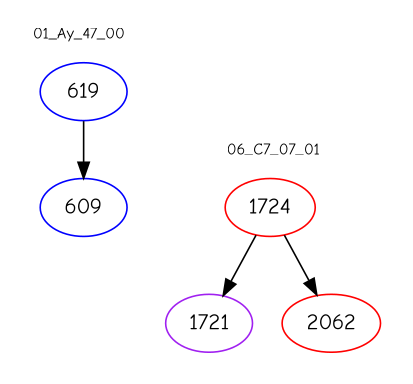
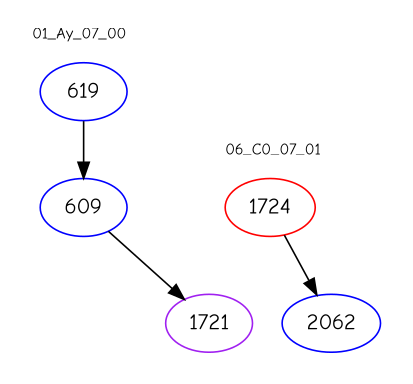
cluster "01_Ay_47_00": label "01_Ay_47_00" -> "01_Ay_07_00"
cluster "06_C7_07_01": label "06_C7_07_01" -> "06_C0_07_01"
edge "1724" -> "1721": now "609" -> "1721"
node "2062": color red -> blue
